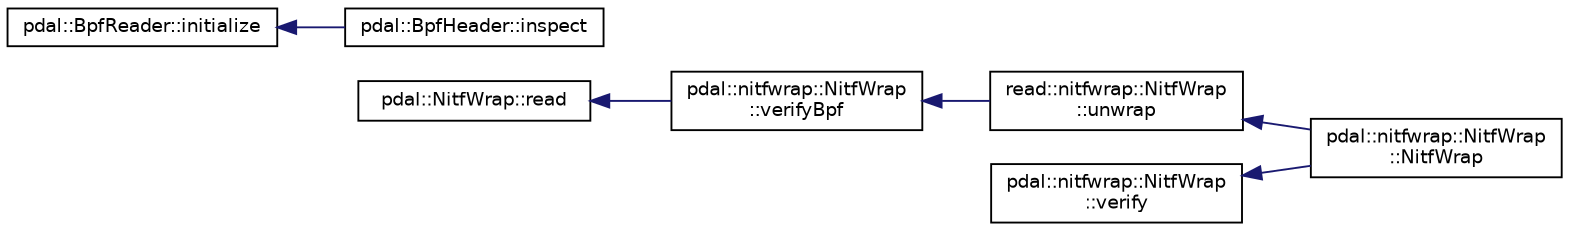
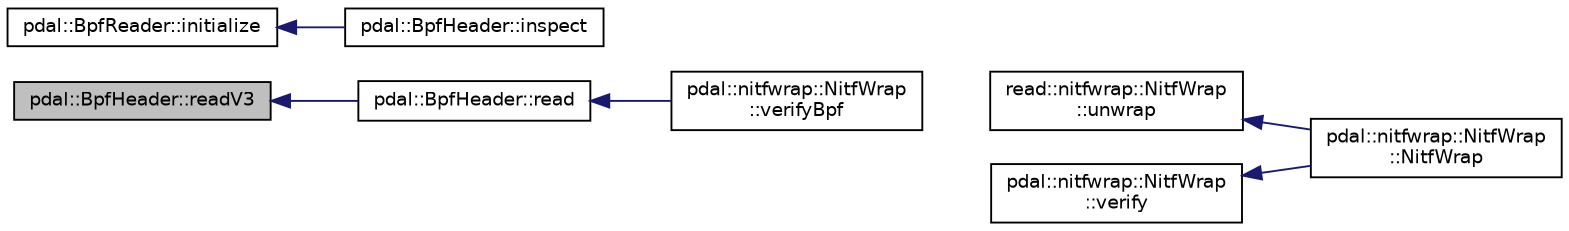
node "pdal::BpfHeader::readV3": added
node "pdal::NitfWrap::read": label "pdal::NitfWrap::read" -> "pdal::BpfHeader::read"
edge "read::nitfwrap::NitfWrap ::unwrap" -> "pdal::nitfwrap::NitfWrap ::verifyBpf": removed
